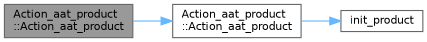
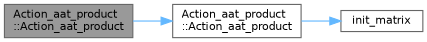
node "init_product": label "init_product" -> "init_matrix"
